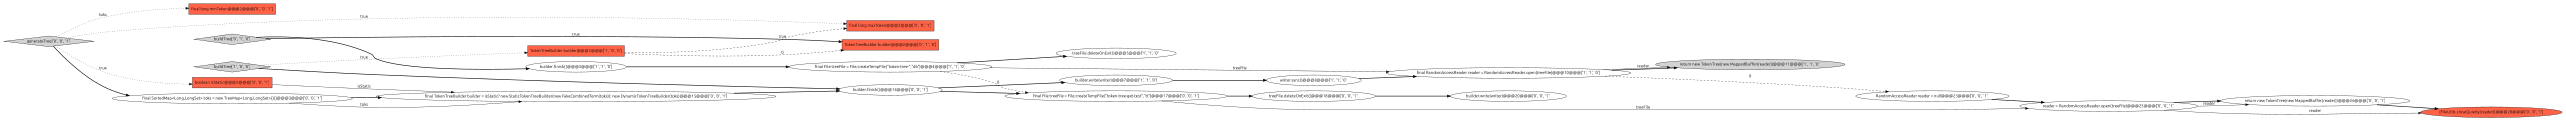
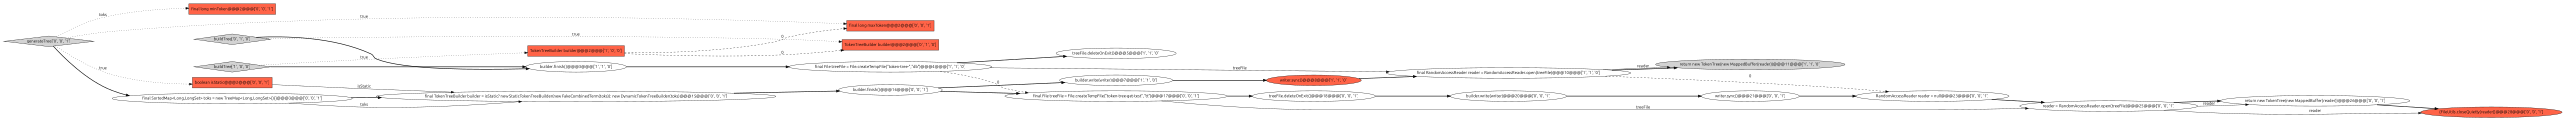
edge "buildTree['0', '1', '0']" -> "TokenTreeBuilder builder@@@2@@@['0', '1', '0']": style bold -> dotted
edge "TokenTreeBuilder builder@@@2@@@['1', '0', '0']" -> "final long maxToken@@@2@@@['0', '0', '1']": label "true" -> "0"
node "writer.sync()@@@8@@@['1', '1', '0']": fillcolor white -> tomato
edge "buildTree['1', '0', '0']" -> "builder.finish()@@@16@@@['0', '0', '1']": now "buildTree['1', '0', '0']" -> "builder.finish()@@@3@@@['1', '1', '0']"
node "writer.sync()@@@21@@@['0', '0', '1']": added
